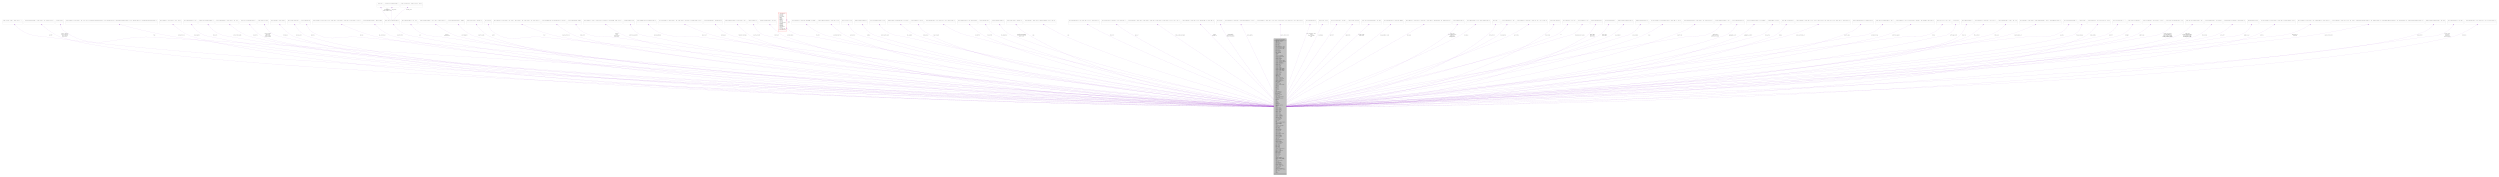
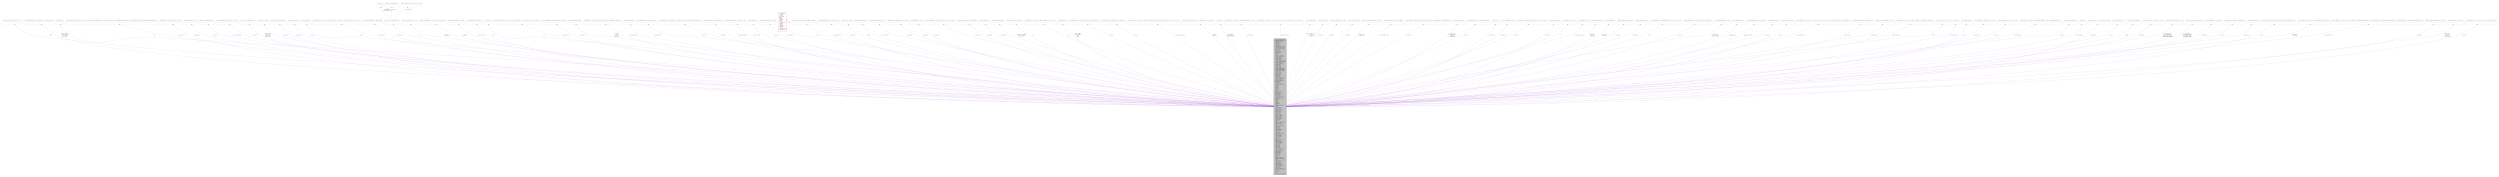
node "int(*)(sqlite3 *)": added
